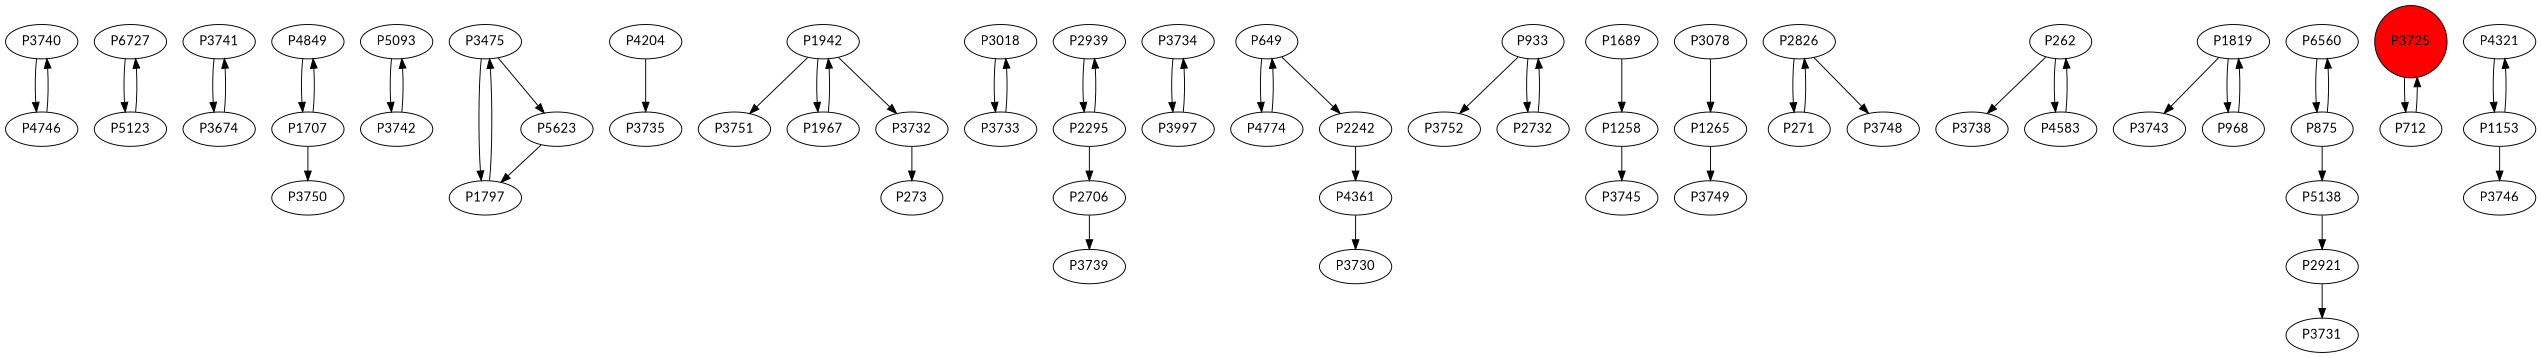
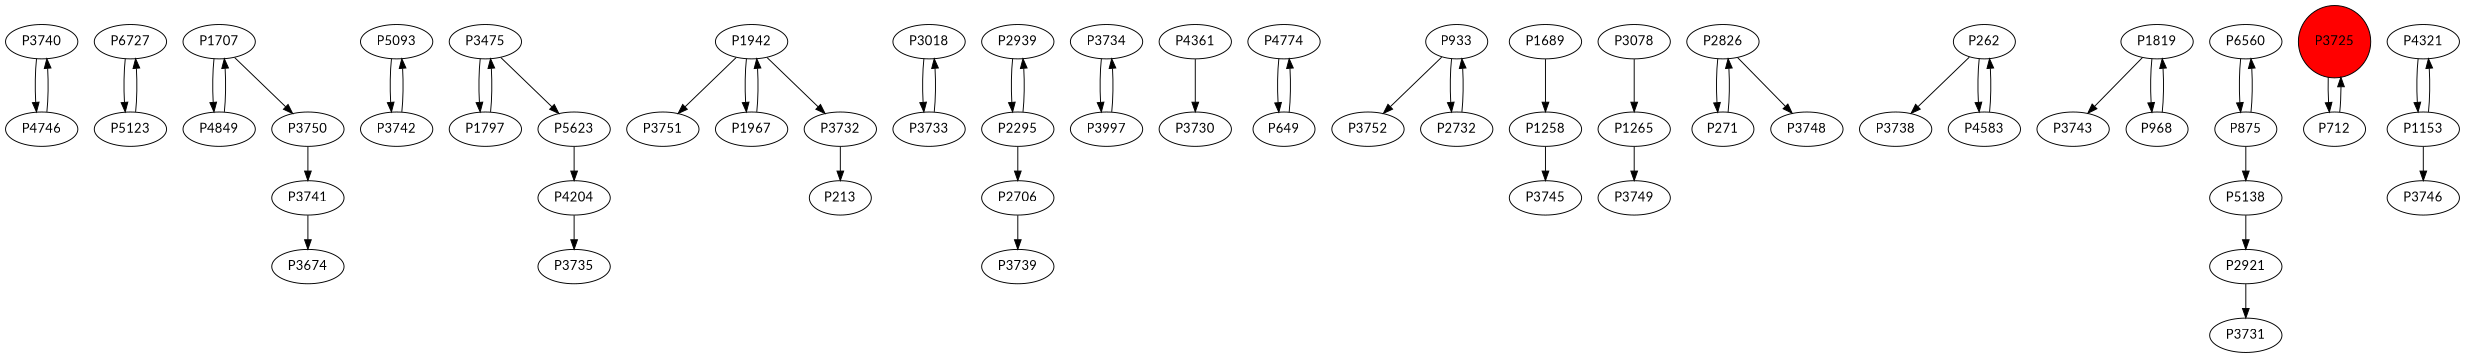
edge "P3674" -> "P3741": now "P3750" -> "P3741"
node "P2242": removed
edge "P5623" -> "P1797": now "P5623" -> "P4204"
node "P273": label "P273" -> "P213"
